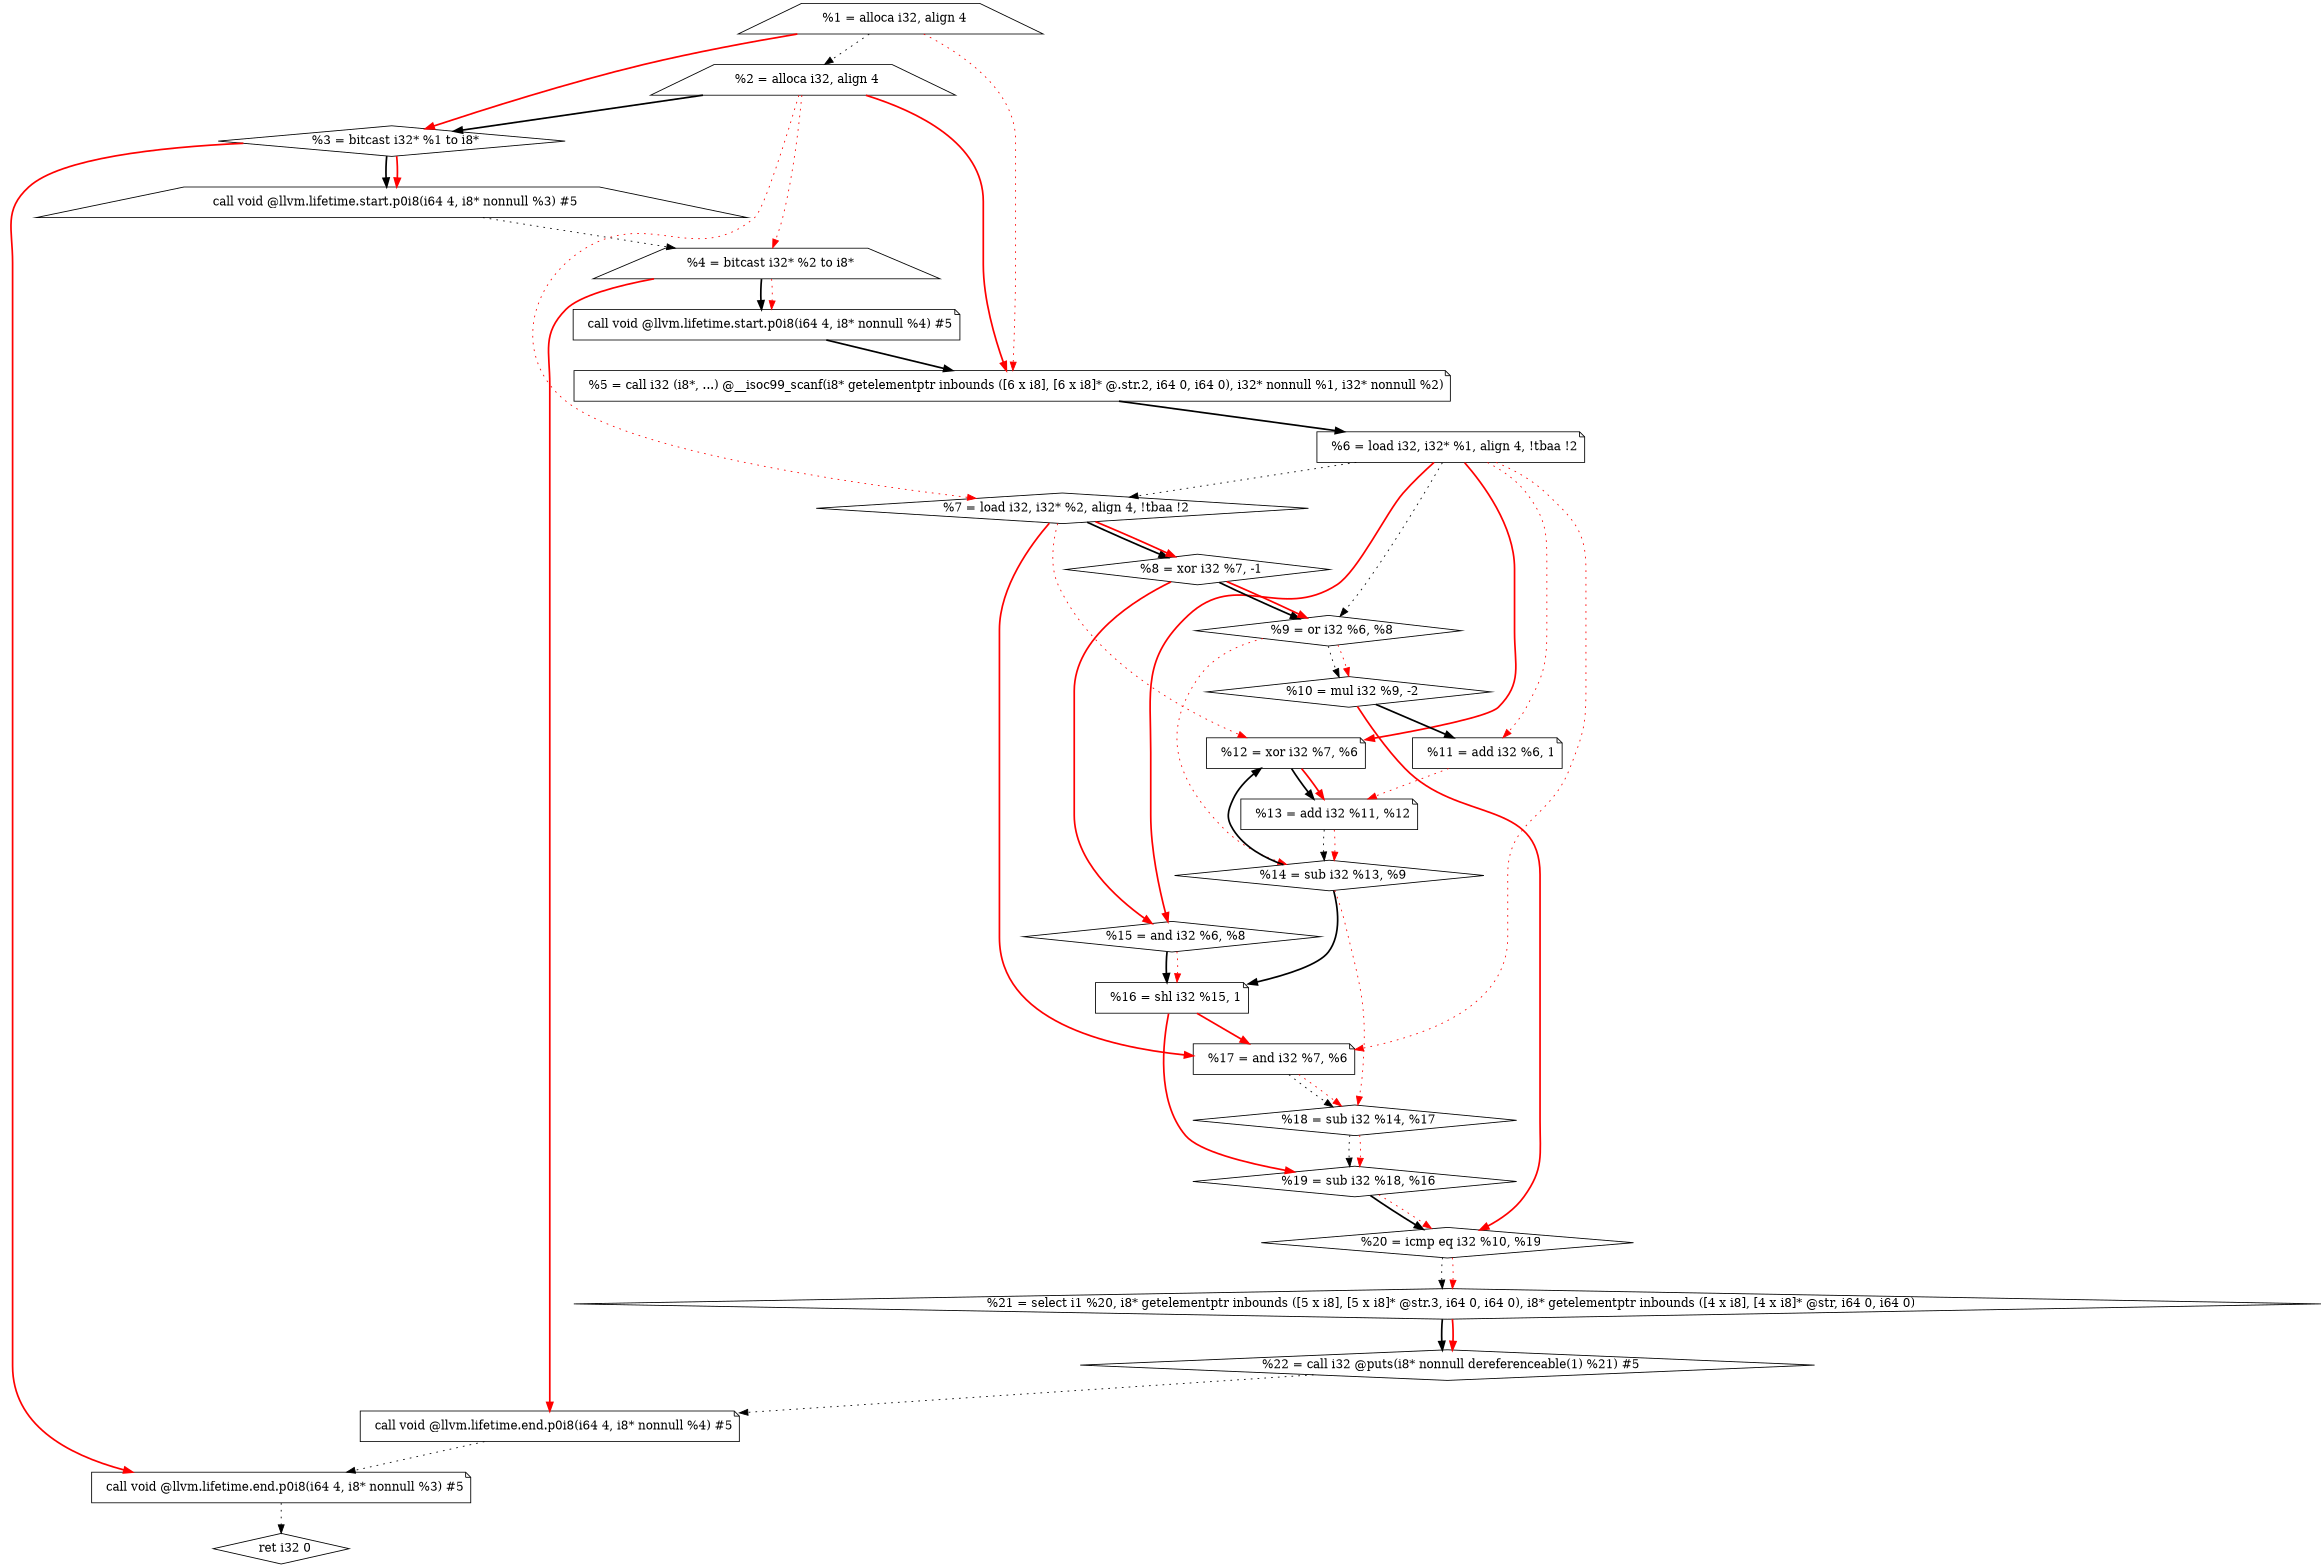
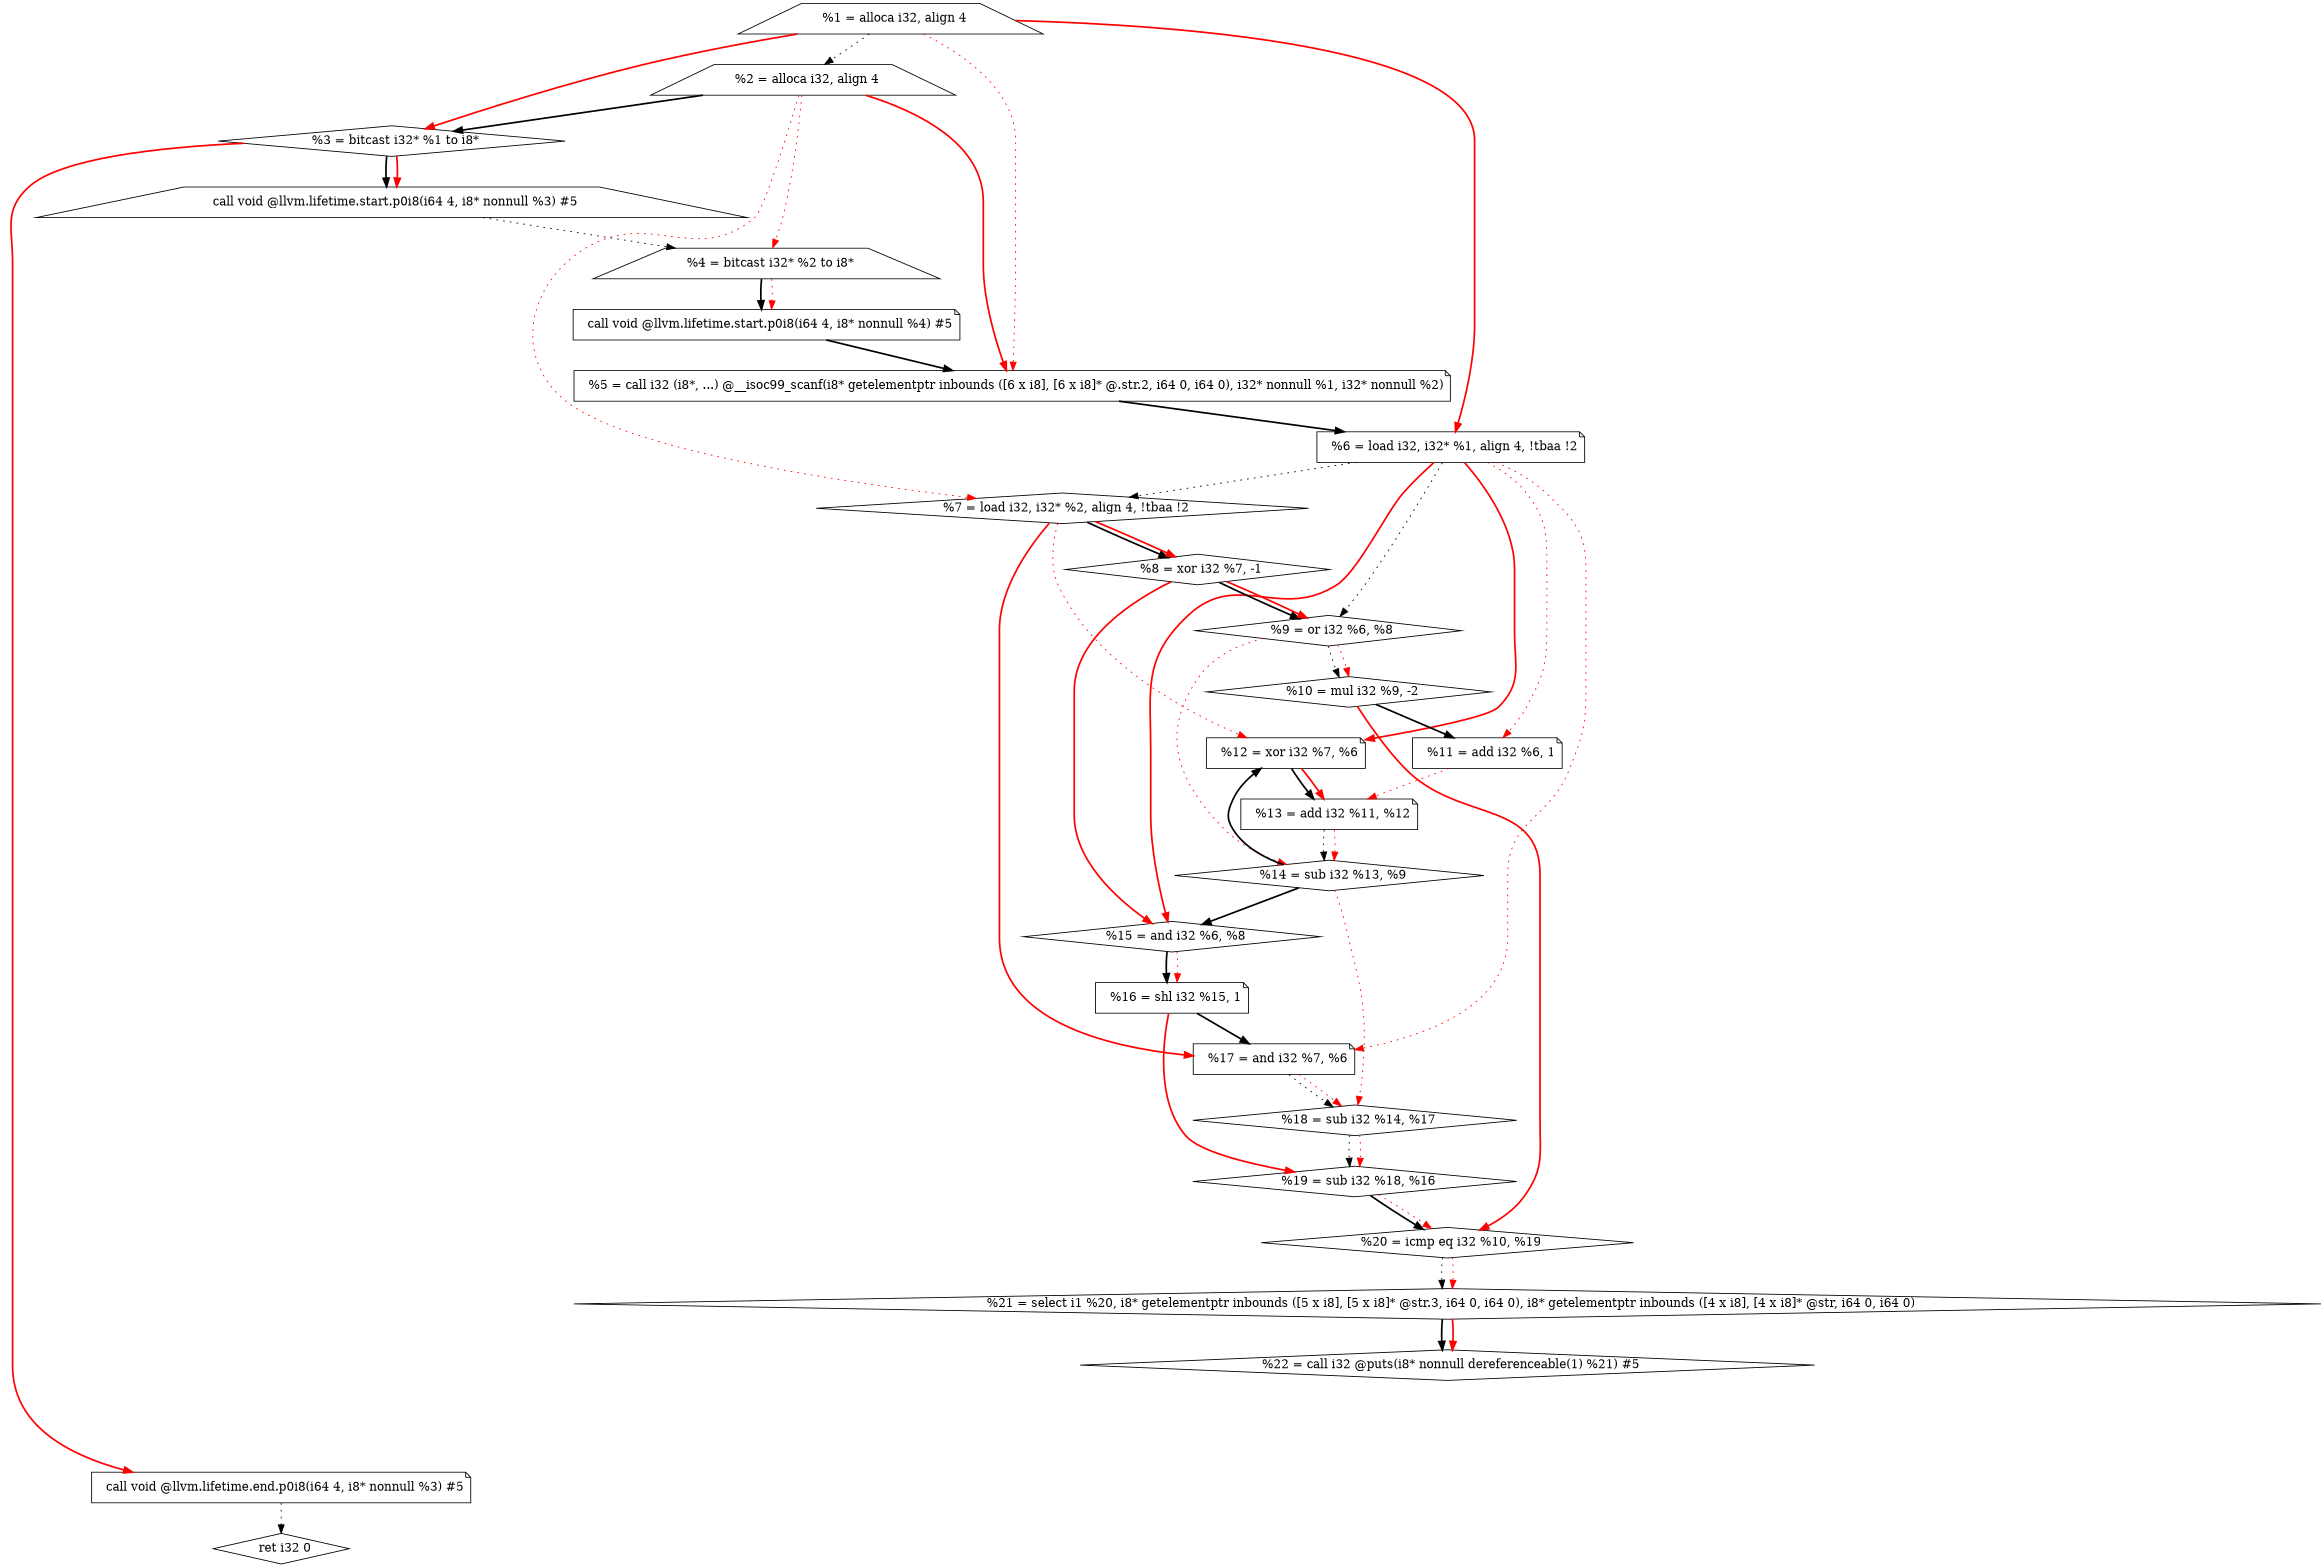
edge "%1 = alloca i32, align 4" -> "%6 = load i32, i32* %1, align 4, !tbaa !2": added
edge "%14 = sub i32 %13, %9" -> "%16 = shl i32 %15, 1": now "%14 = sub i32 %13, %9" -> "%15 = and i32 %6, %8"
edge "%16 = shl i32 %15, 1" -> "%17 = and i32 %7, %6": color red -> black
node "call void @llvm.lifetime.end.p0i8(i64 4, i8* nonnull %4) #5": removed
